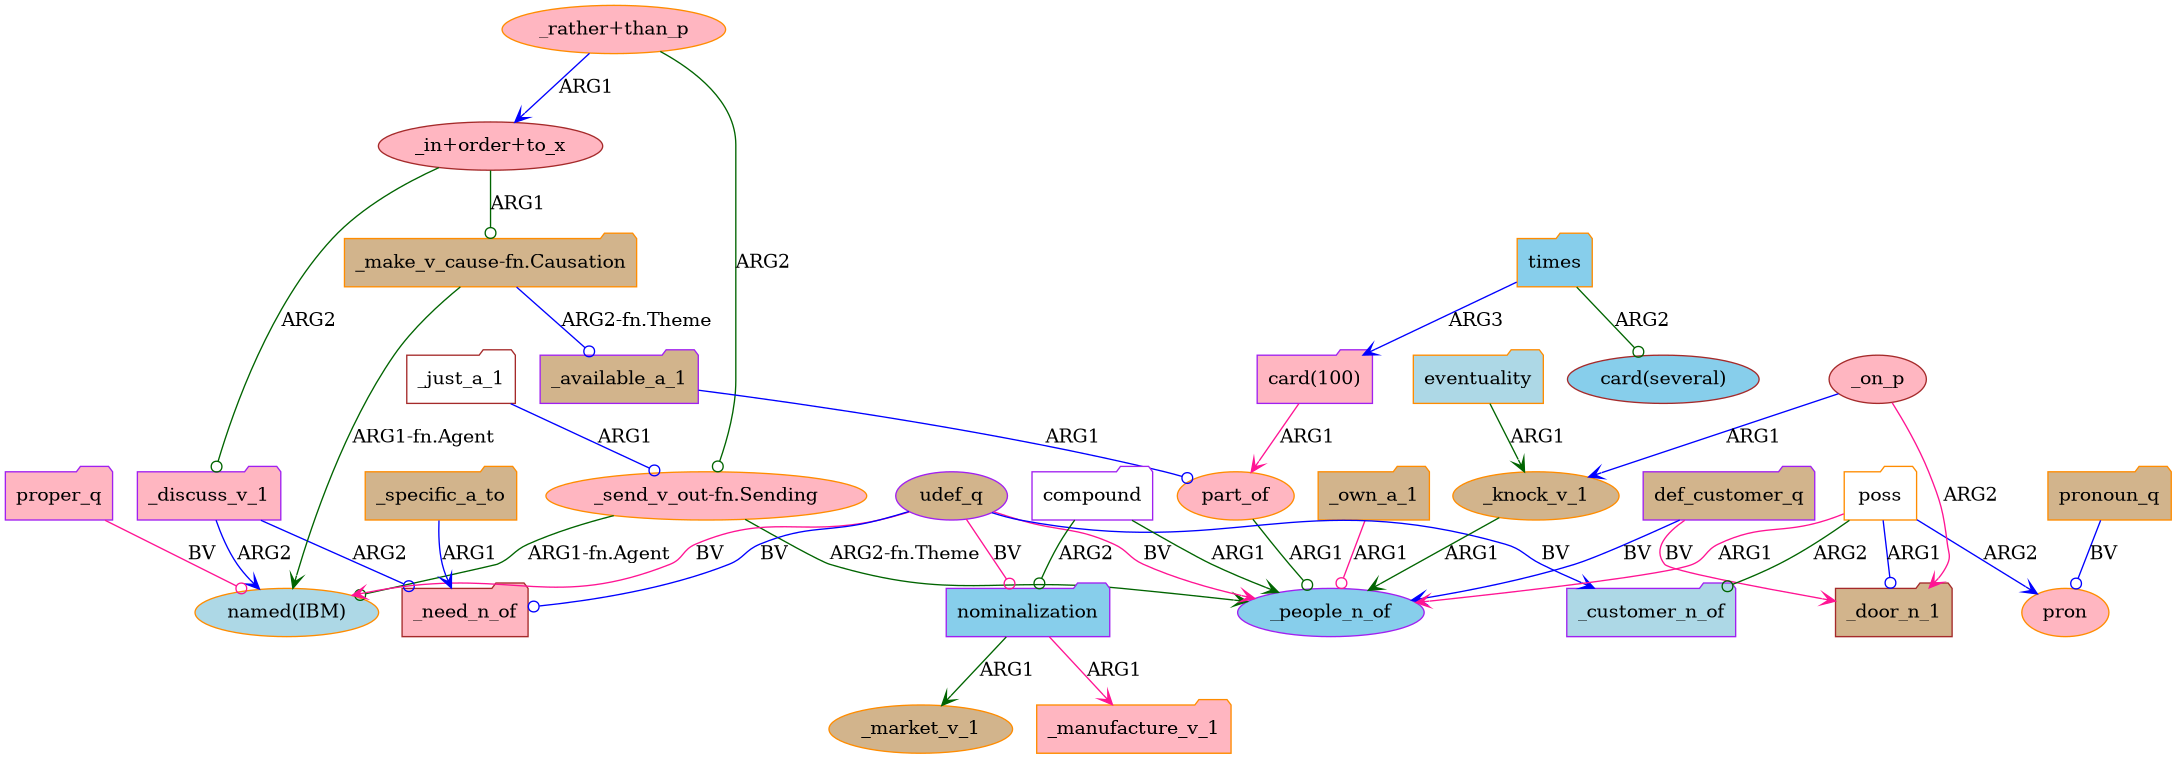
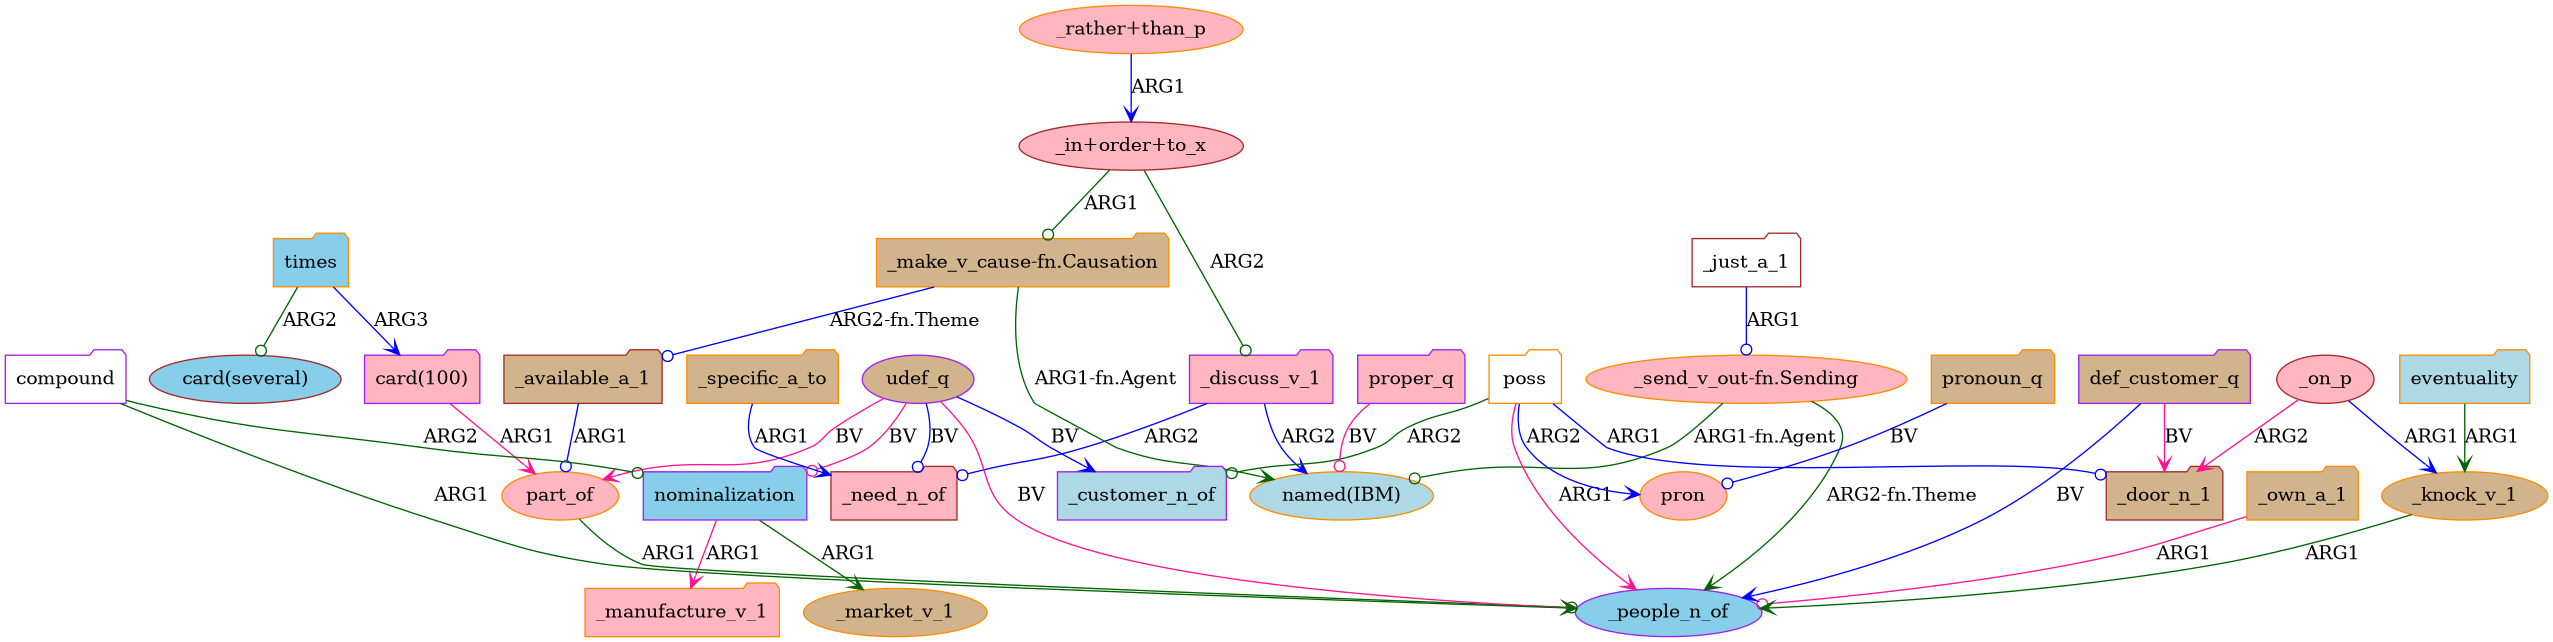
edge "_rather+than_p" -> "_send_v_out-fn.Sending": removed, label "ARG2"
node "_available_a_1": color purple -> brown
edge "udef_q" -> "named(IBM)": now "udef_q" -> "part_of"
